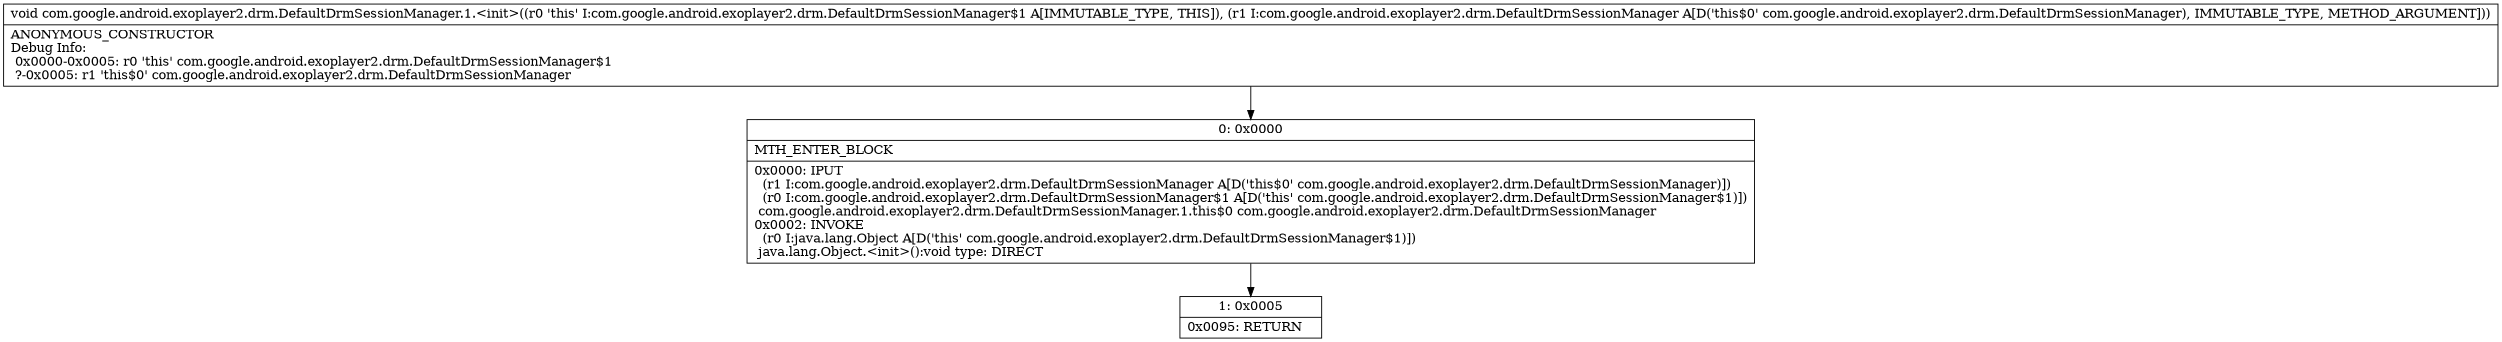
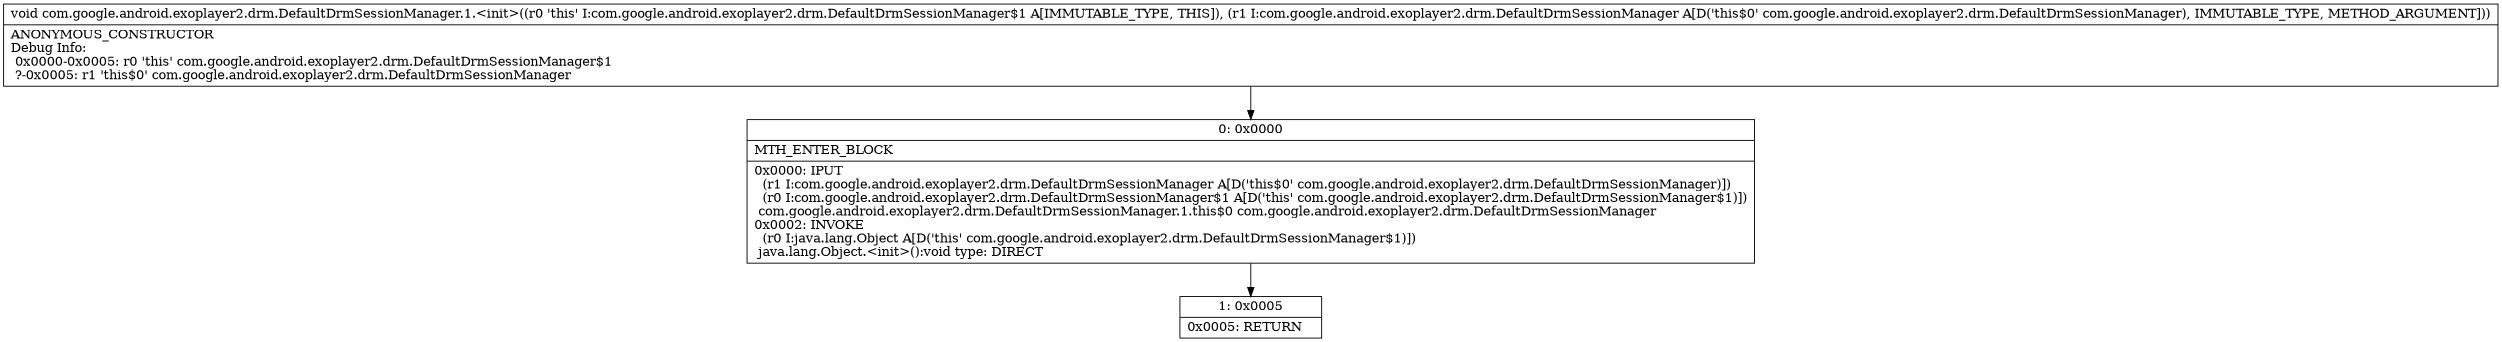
node "1: 0x0005": text "0x0095: RETURN" -> "0x0005: RETURN"
